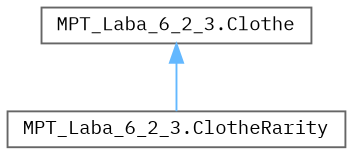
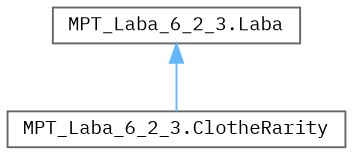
node "MPT_Laba_6_2_3.Clothe": label "MPT_Laba_6_2_3.Clothe" -> "MPT_Laba_6_2_3.Laba"
